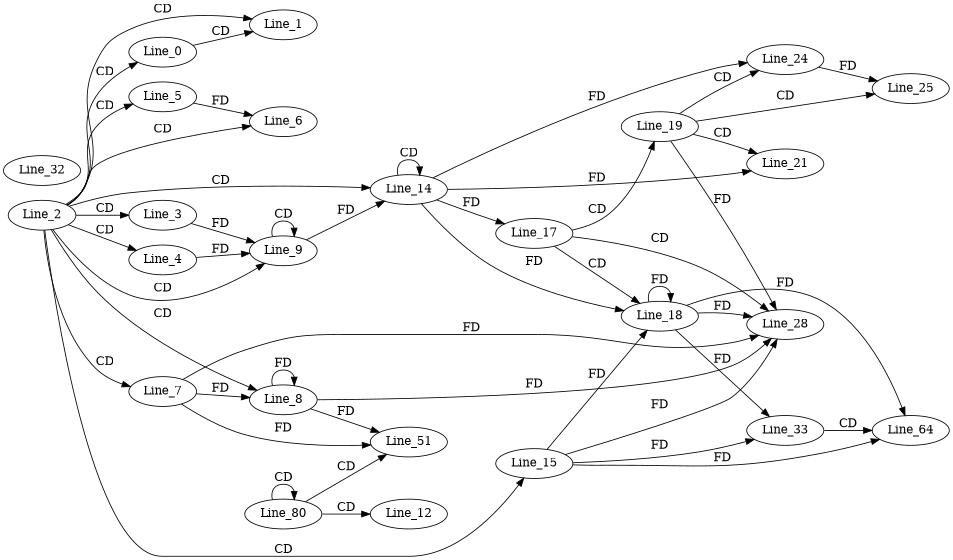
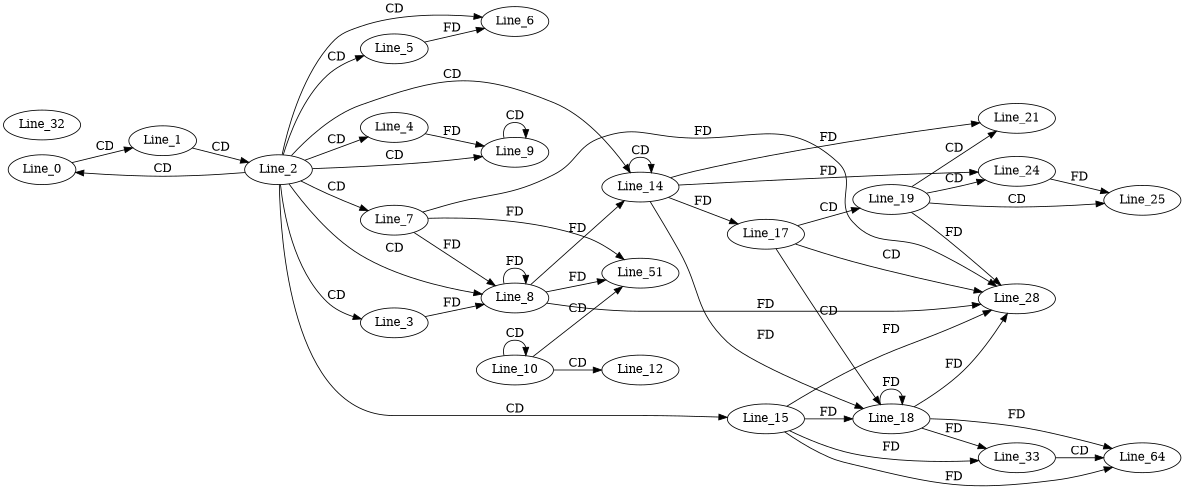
edge "Line_2" -> "Line_1": reversed
edge "Line_9" -> "Line_14": now "Line_8" -> "Line_14"
edge "Line_3" -> "Line_9": now "Line_3" -> "Line_8"
node "Line_80": label "Line_80" -> "Line_10"
